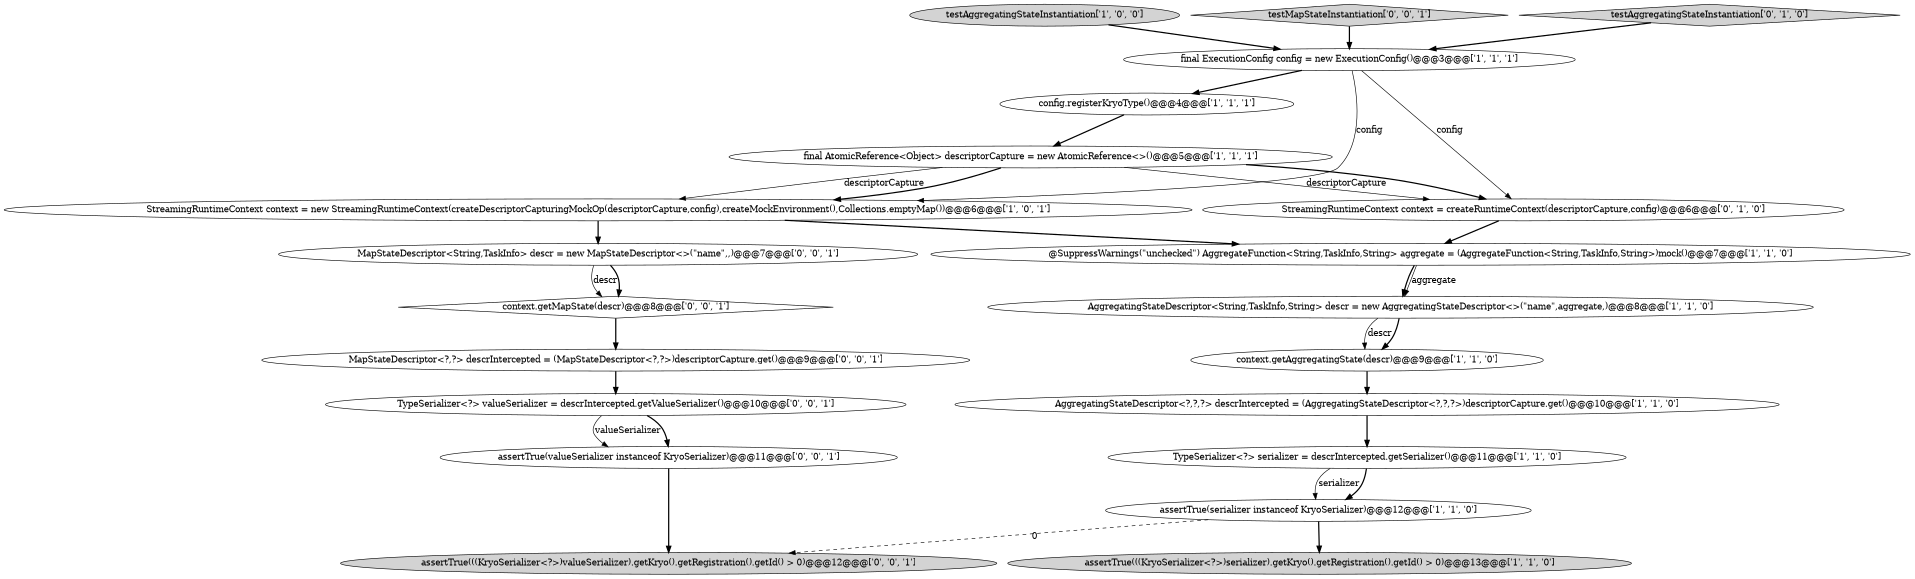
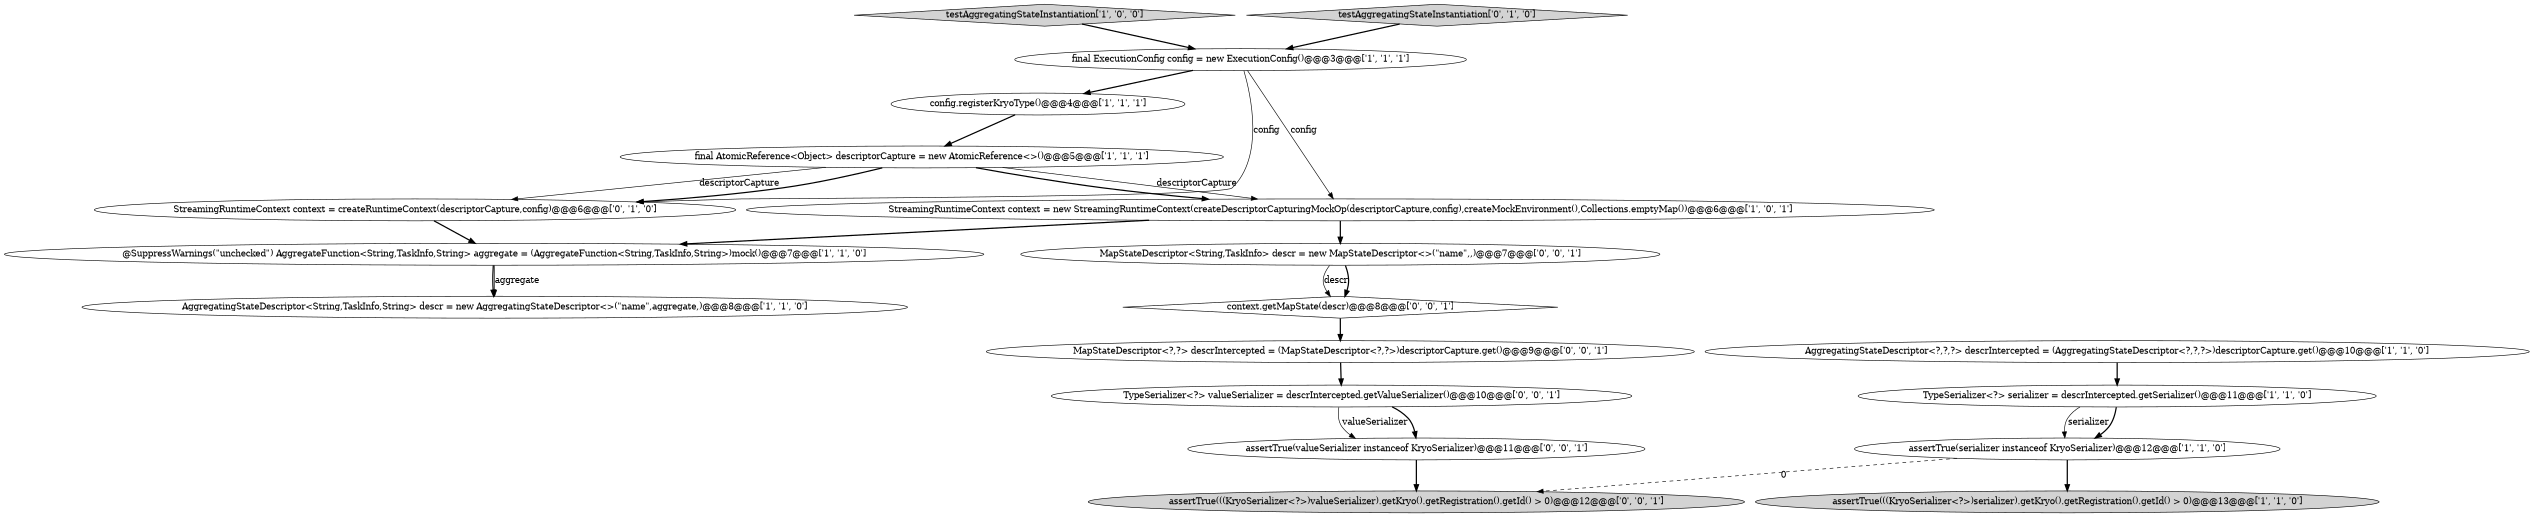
node "testAggregatingStateInstantiation['1', '0', '0']": shape ellipse -> diamond
node "testMapStateInstantiation['0', '0', '1']": removed
node "context.getAggregatingState(descr)@@@9@@@['1', '1', '0']": removed
